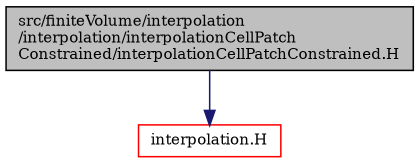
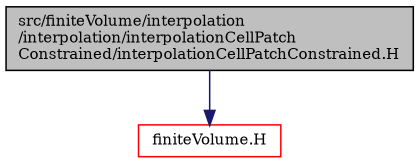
node "interpolation.H": label "interpolation.H" -> "finiteVolume.H"
